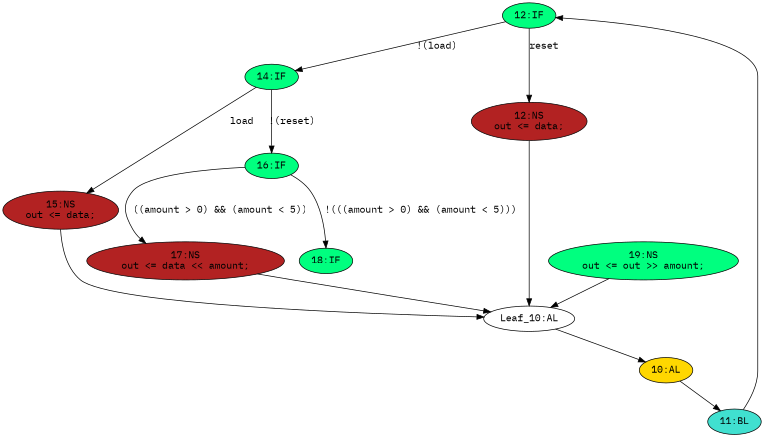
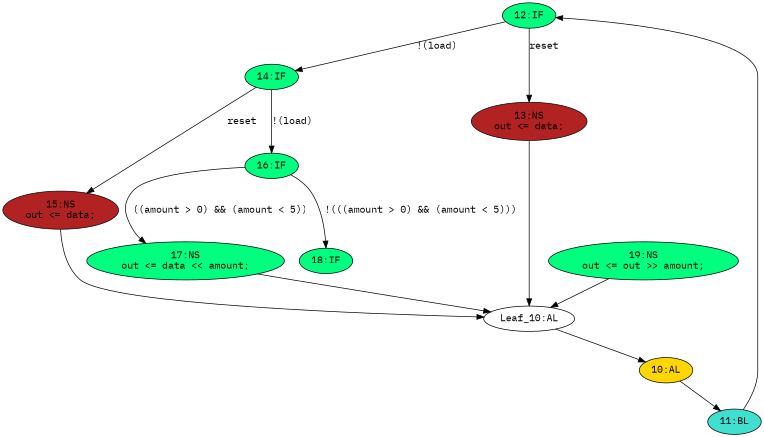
edge "14:IF" -> "15:NS out <= data;": label "load" -> "reset"
edge "14:IF" -> "16:IF": label "!(reset)" -> "!(load)"
node "12:NS out <= data;": label "12:NS out <= data;" -> "13:NS out <= data;"
node "17:NS out <= data << amount;": fillcolor firebrick -> springgreen
